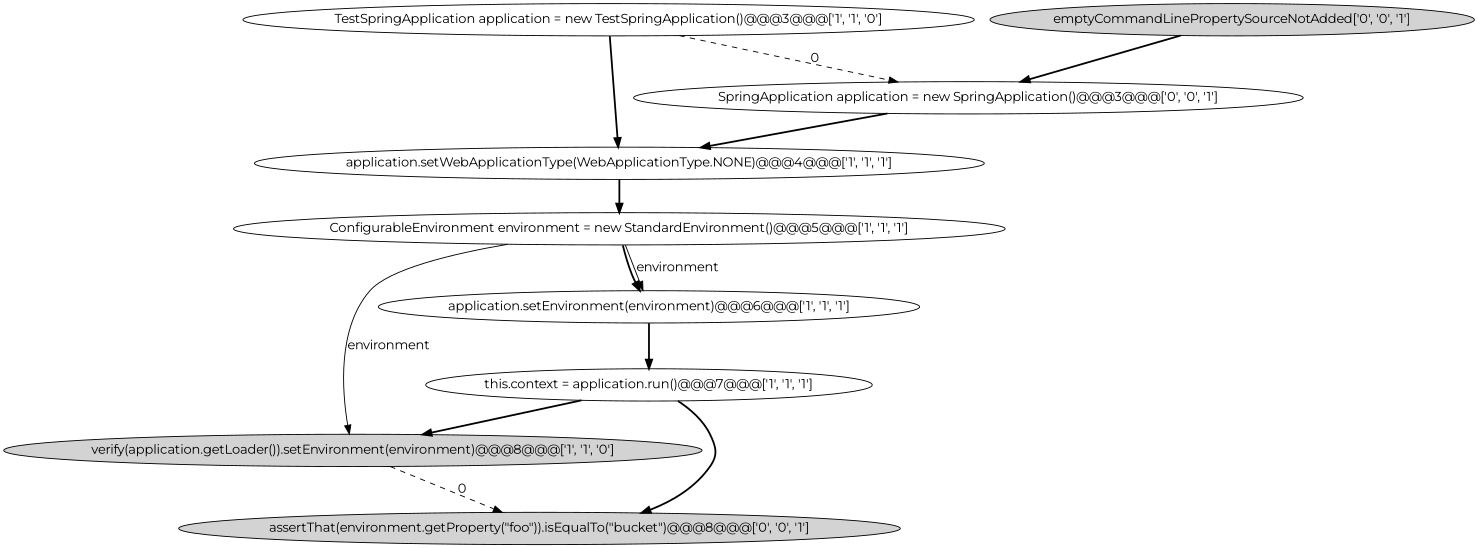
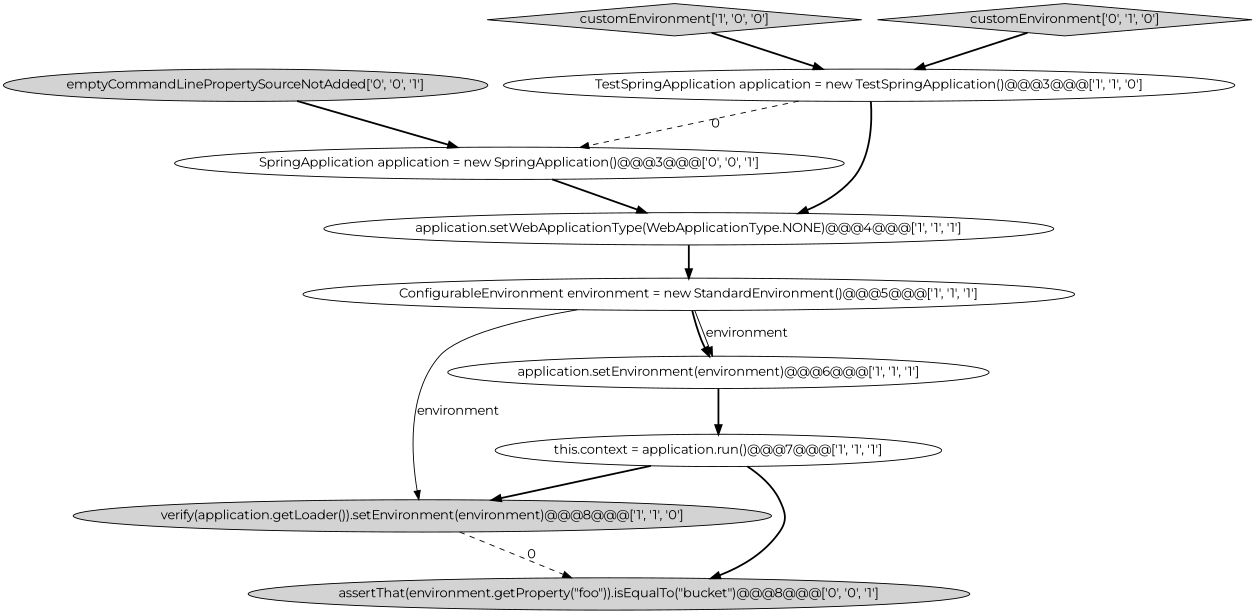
node "customEnvironment['1', '0', '0']": added
node "customEnvironment['0', '1', '0']": added
